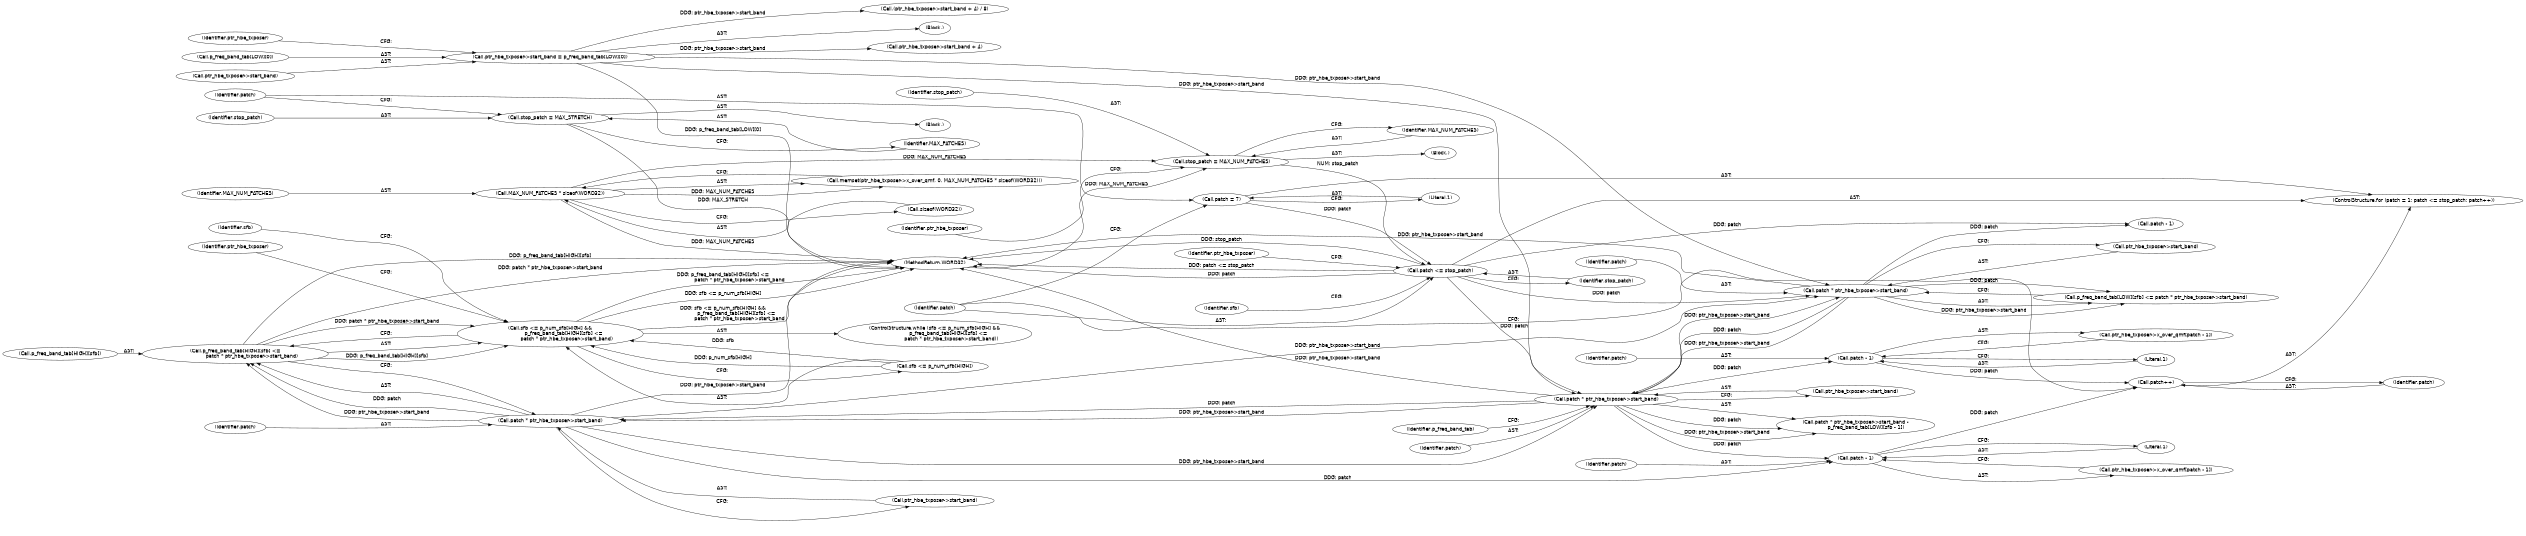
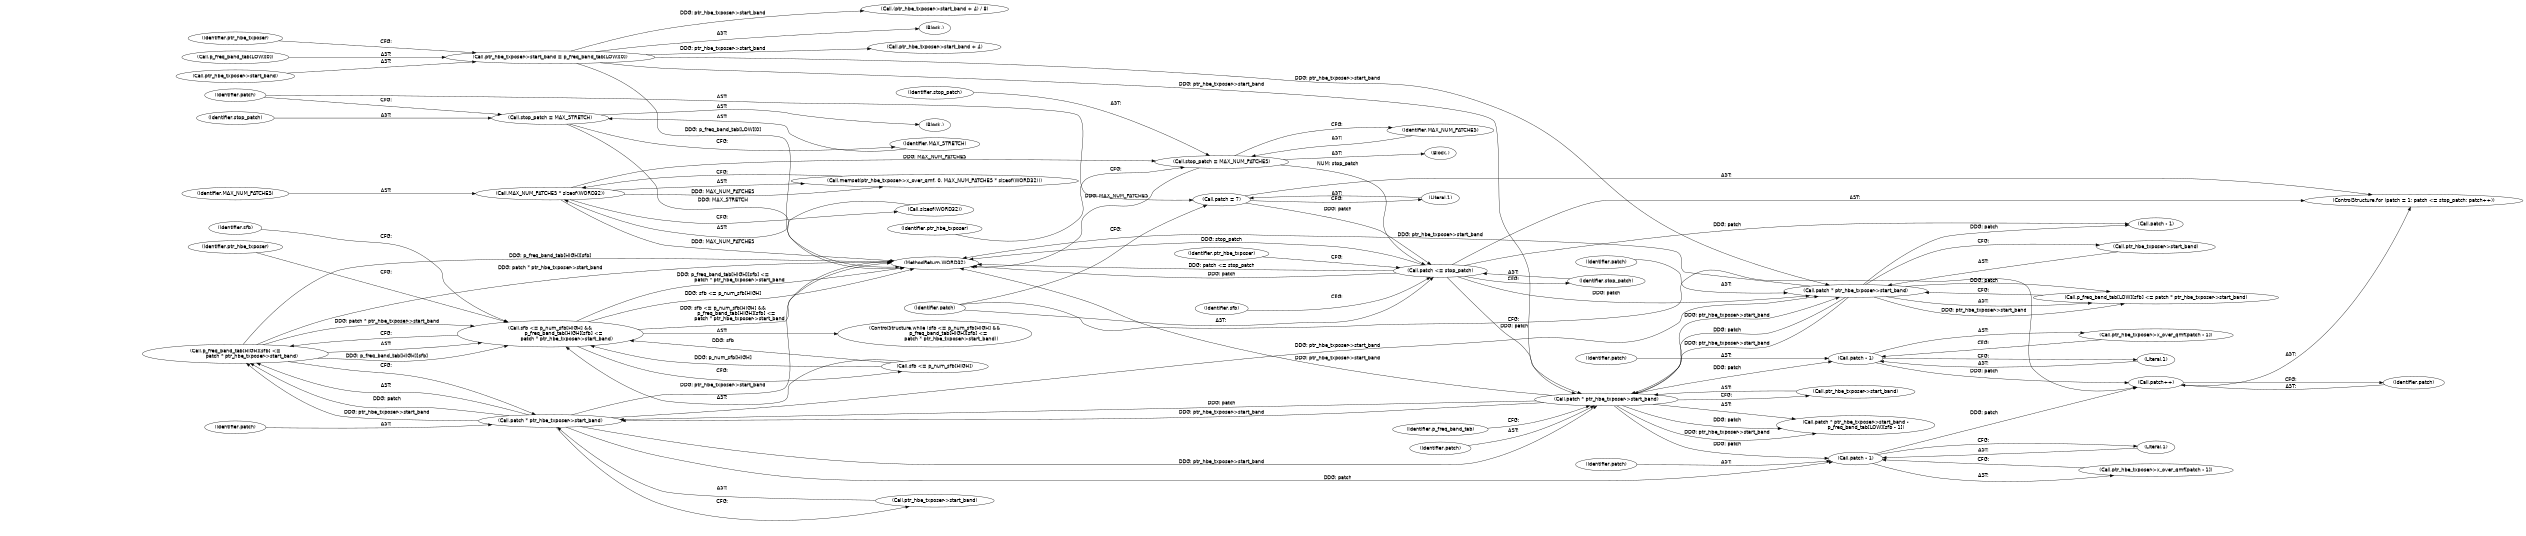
node "(Identifier,MAX_PATCHES)": label "(Identifier,MAX_PATCHES)" -> "(Identifier,MAX_STRETCH)"
edge "(MethodReturn,WORD32)" -> "(Call,stop_patch = MAX_NUM_PATCHES)": reversed
node "(Call,p_freq_band_tab[HIGH][sfb])": removed
